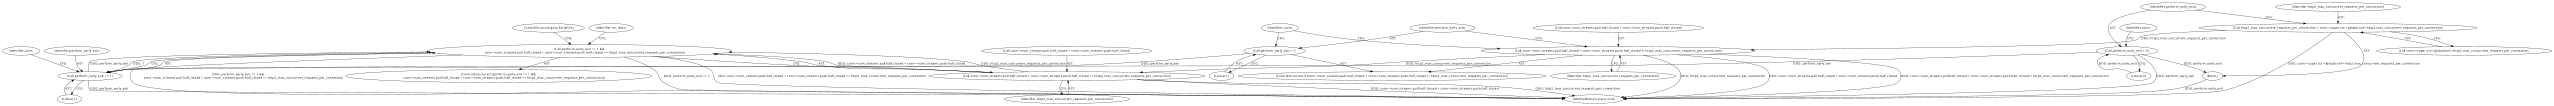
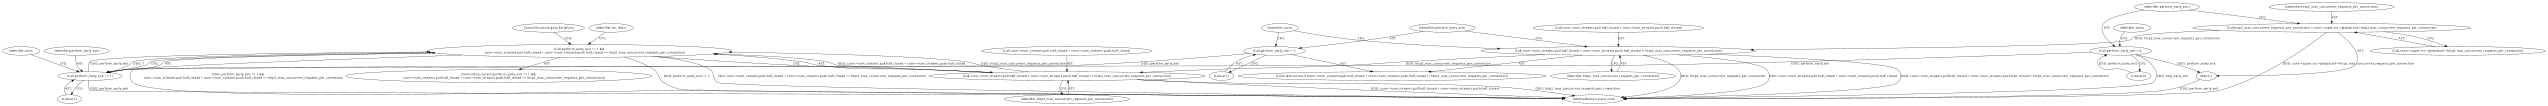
edge "(Call,perform_early_exit = 0)" -> "(MethodReturn,static void)": label "DDG: perform_early_exit" -> "DDG: http_early_exit"
